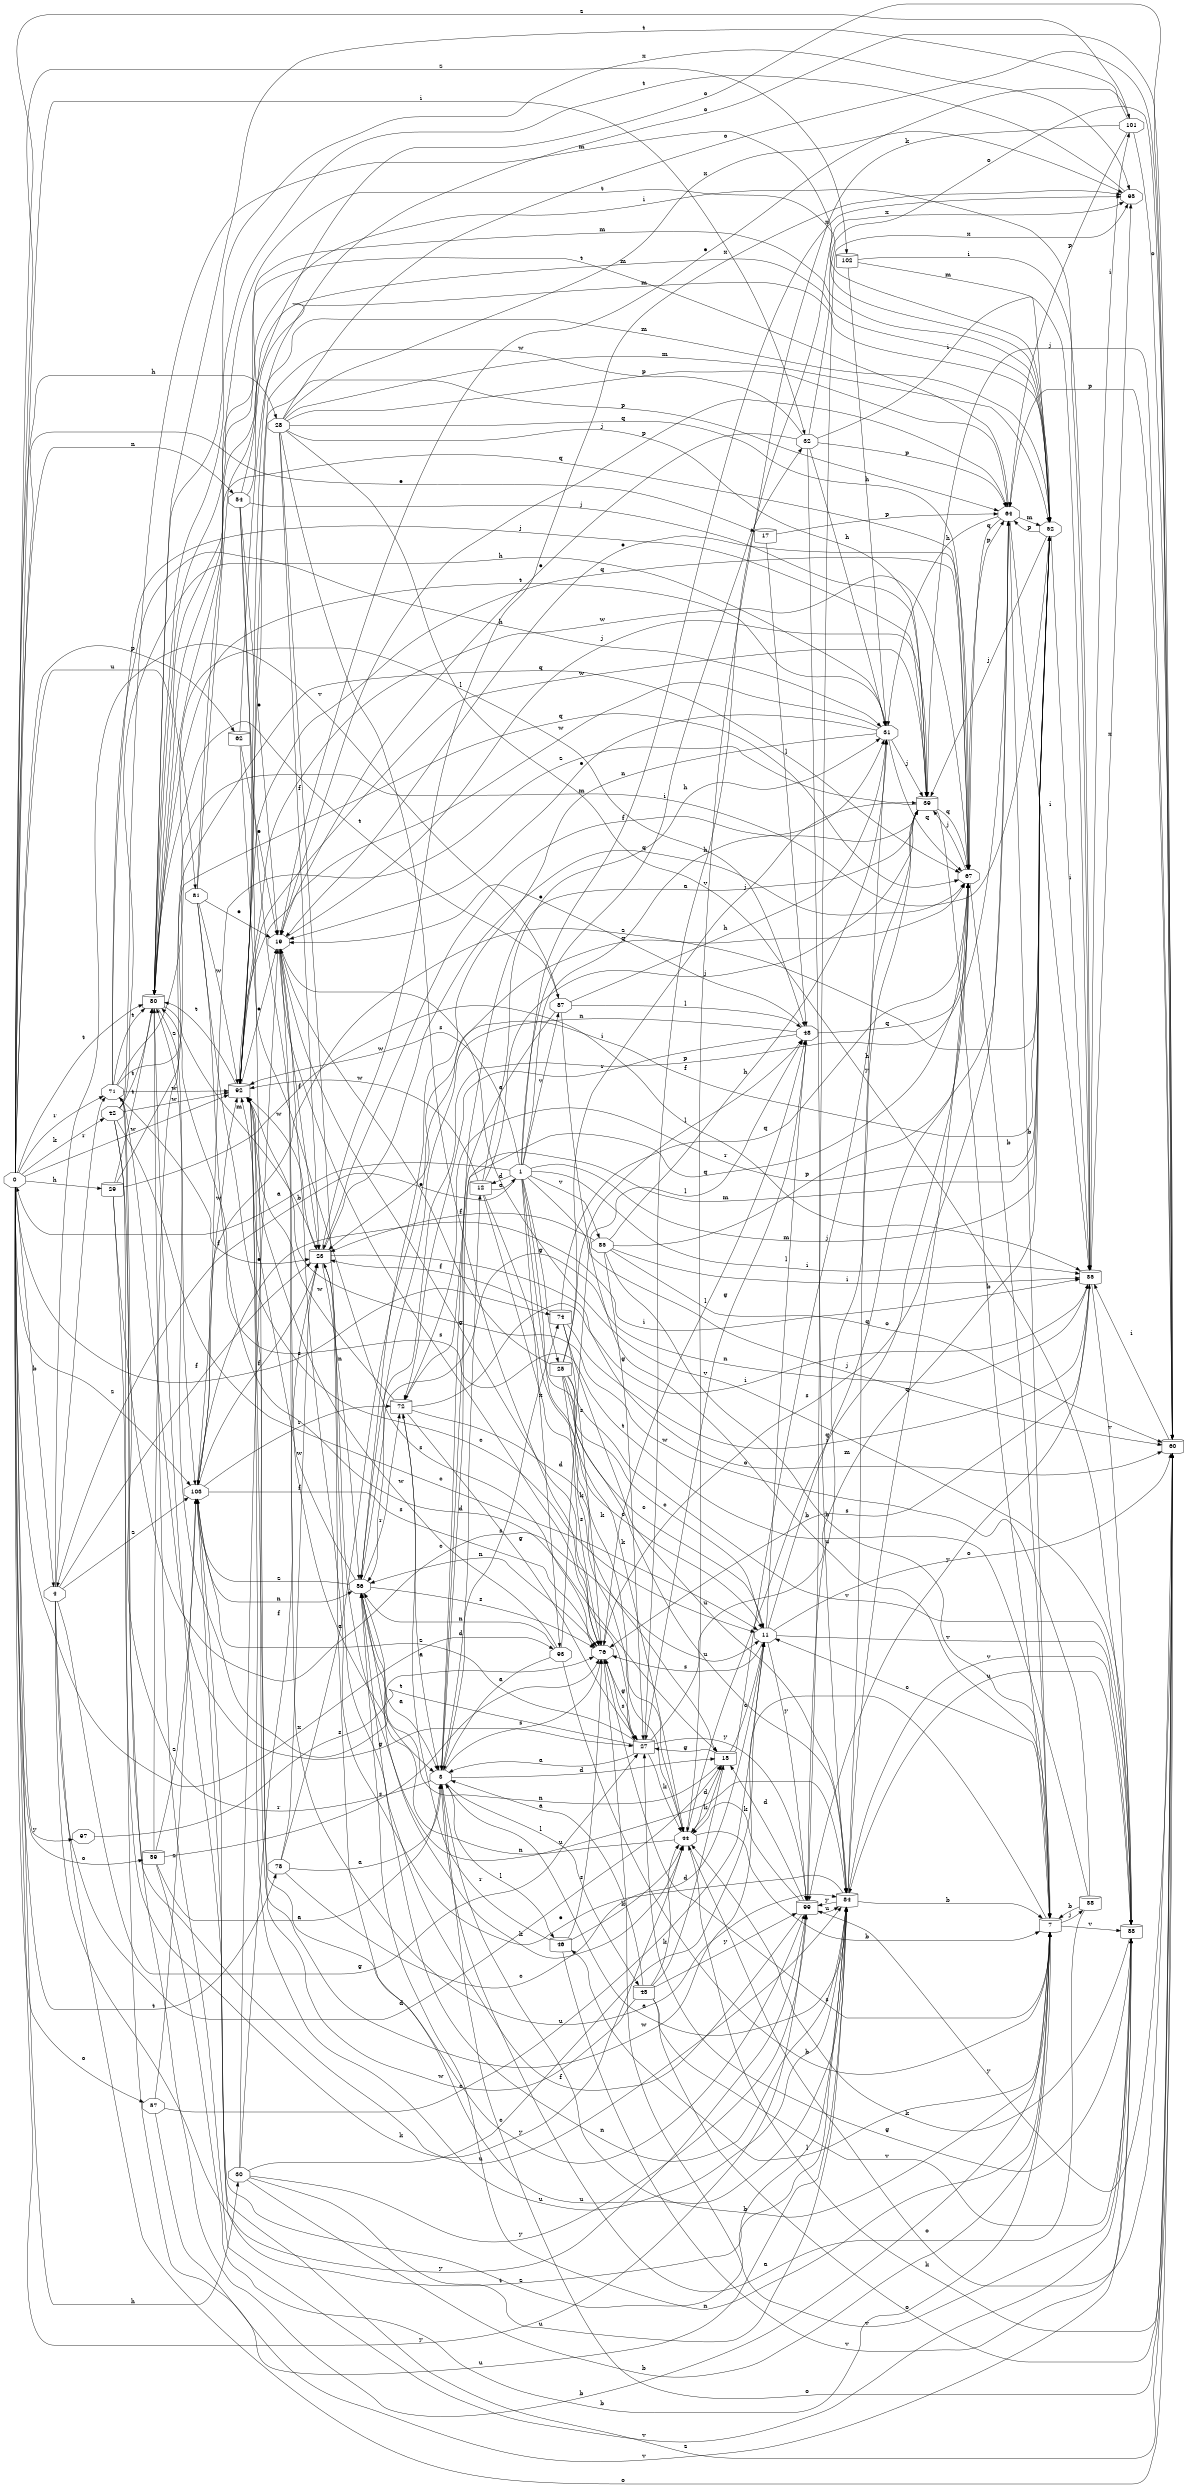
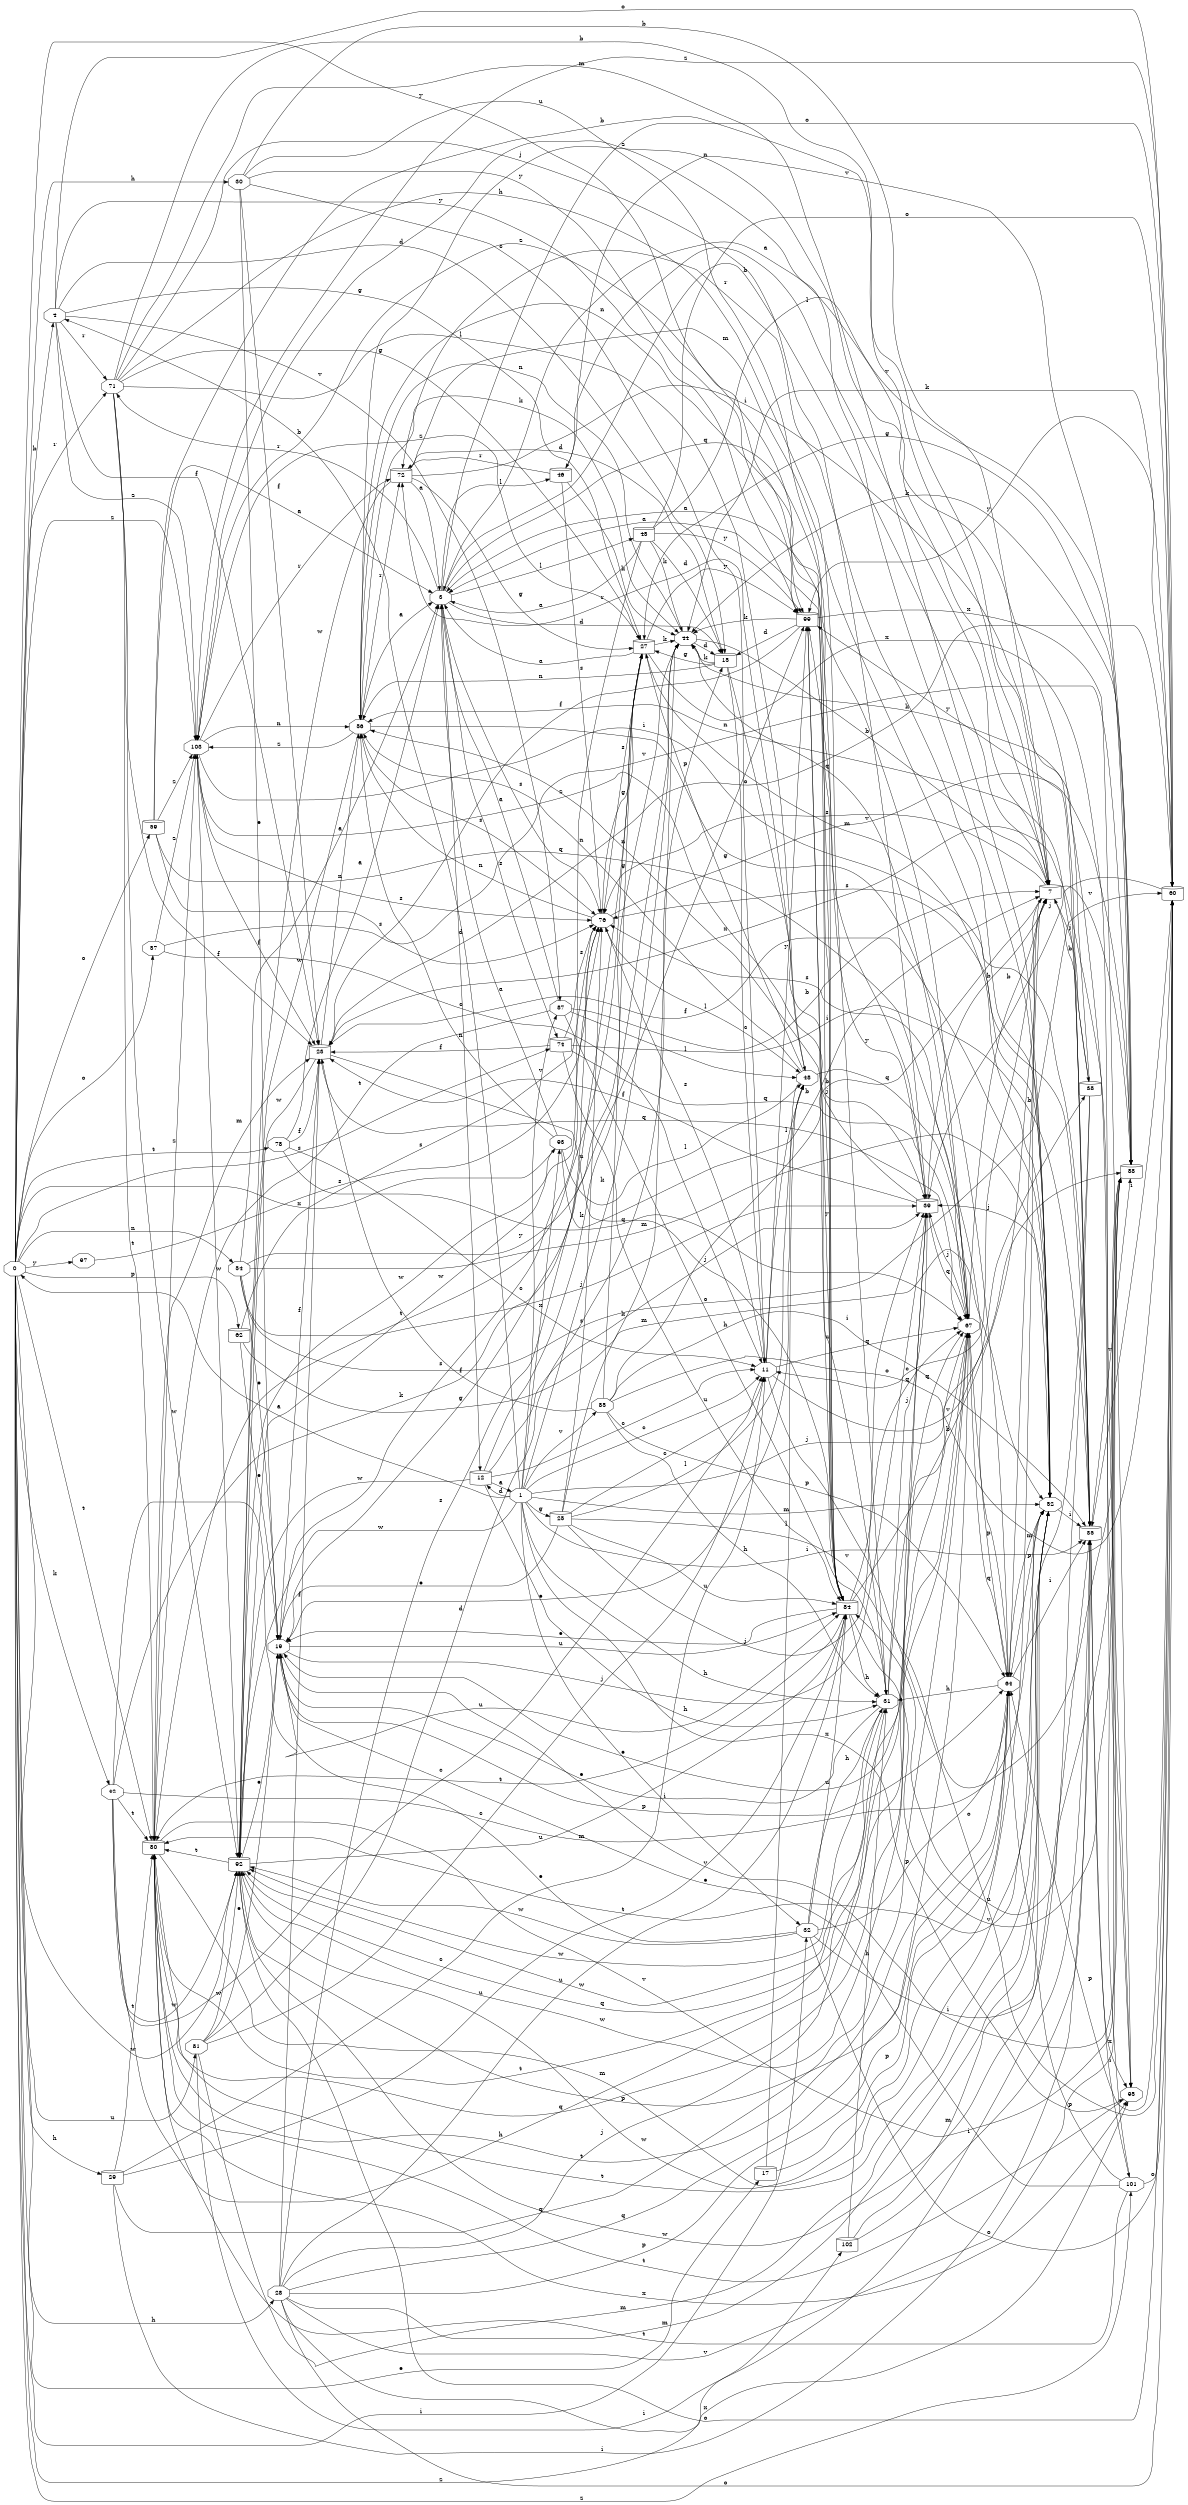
edge "1" -> "60": now "1" -> "38"
edge "44" -> "60": removed, label "o"
